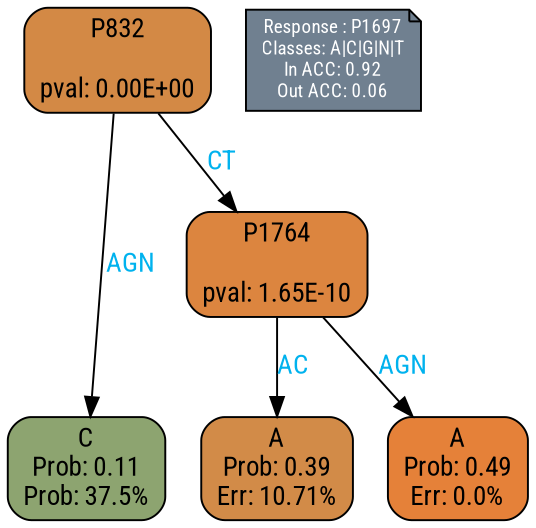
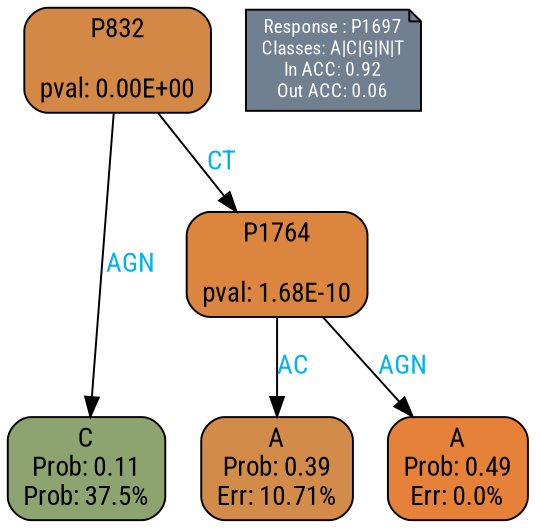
node "P1764 pval: 1.65E-10": label "P1764 pval: 1.65E-10" -> "P1764 pval: 1.68E-10"
